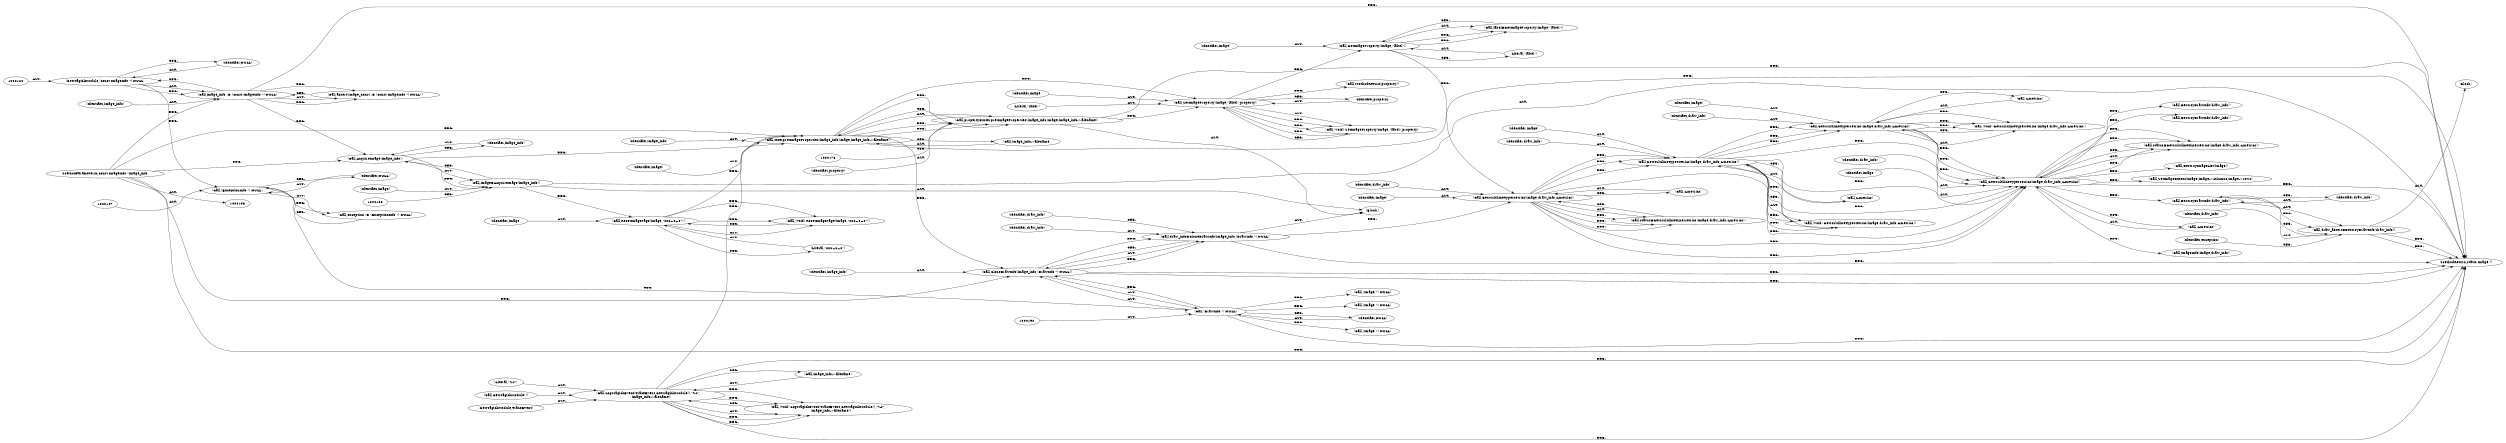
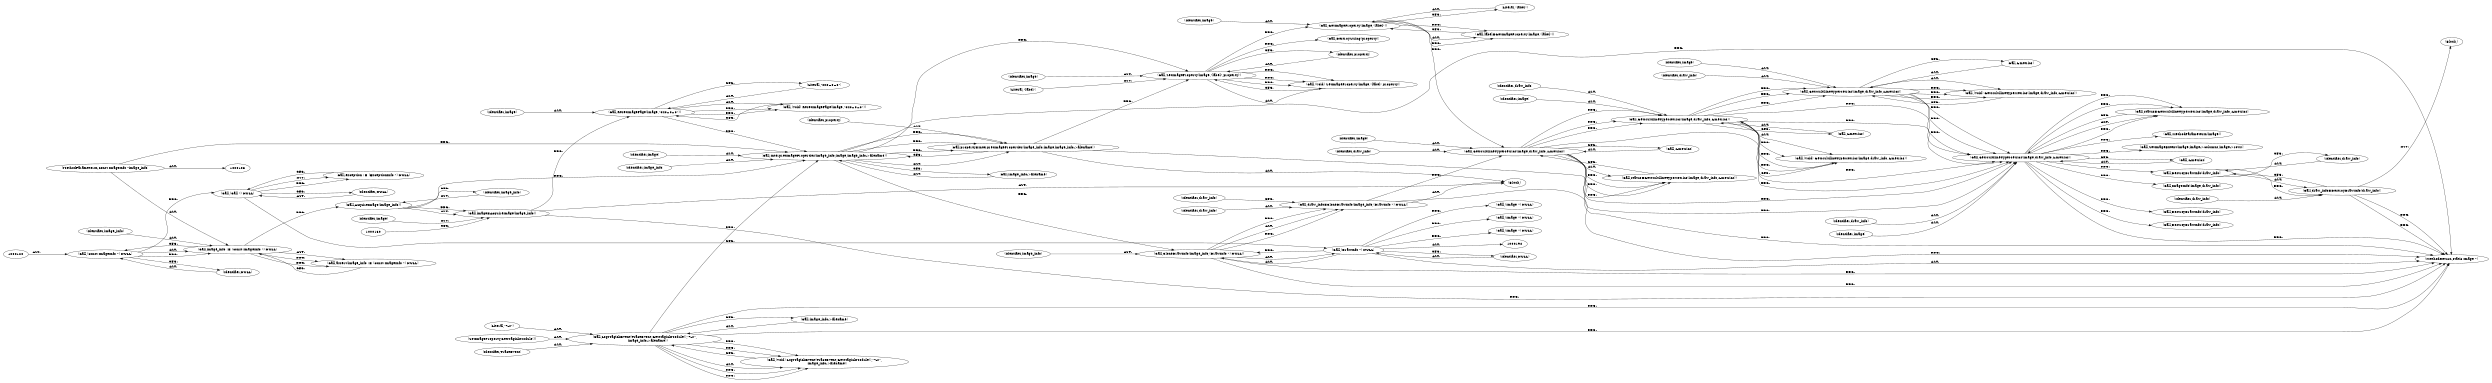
edge "(Call,image_info != (const ImageInfo *) NULL)" -> "(MethodReturn,static Image *)": removed, label "DDG:"
node "(GetMagickModule,(const ImageInfo *) NULL)": label "(GetMagickModule,(const ImageInfo *) NULL)" -> "(Call,(const ImageInfo *) NULL)"
node "(Call,MethodReturn(property))": label "(Call,MethodReturn(property))" -> "(Call,DestroyString(property))"
node "(Call,assert(image_const != (const ImageInfo *) NULL))": label "(Call,assert(image_const != (const ImageInfo *) NULL))" -> "(Call,assert(image_info != (const ImageInfo *) NULL))"
edge "(Call,image=AcquireImage(image_info))" -> "(MethodReturn,static Image *)": label "AST: " -> "DDG: "
edge "(MethodParameterIn,const ImageInfo *image_info)" -> "(Call,image_info != (const ImageInfo *) NULL)": label "DDG: " -> "AST: "
node "1000173": removed
edge "(MethodParameterIn,const ImageInfo *image_info)" -> "(Call,AcquireImage(image_info))": removed, label "DDG:"
node "(Call,DestroyImageList(image))": label "(Call,DestroyImageList(image))" -> "(Call,MethodParameterIn(image))"
edge "(Call,image=AcquireImage(image_info))" -> "(Call,AcquireImage(image_info))": removed, label "CFG:"
node "(Call,(ExceptionInfo *) NULL)": label "(Call,(ExceptionInfo *) NULL)" -> "(Call,(Call *) NULL)"
node "1000147": removed
node "(Call,draw_assert=DestroyDrawInfo(draw_info))": label "(Call,draw_assert=DestroyDrawInfo(draw_info))" -> "(Call,draw_info=DestroyDrawInfo(draw_info))"
node "(Identifier,exception)": removed
edge "(Call,draw_info=CloneDrawInfo(image_info,(DrawInfo *) NULL))" -> "(Call,CloneDrawInfo(image_info,(DrawInfo *) NULL))": removed, label "CFG:"
edge "(MethodParameterIn,const ImageInfo *image_info)" -> "(Call,CloneDrawInfo(image_info,(DrawInfo *) NULL))": removed, label "DDG:"
edge "1000192" -> "(Call,(DrawInfo *) NULL)": reversed
edge "(Call,(DrawInfo *) NULL)" -> "(MethodReturn,static Image *)": label "DDG: " -> "AST: "
edge "(MethodParameterIn,const ImageInfo *image_info)" -> "(MethodReturn,static Image *)": removed, label "DDG:"
node "(Call,GetMagickModule())": label "(Call,GetMagickModule())" -> "(SetImageProperty,GetMagickModule())"
node "(GetMagickModule,TraceEvent)": label "(GetMagickModule,TraceEvent)" -> "(Identifier,TraceEvent)"
